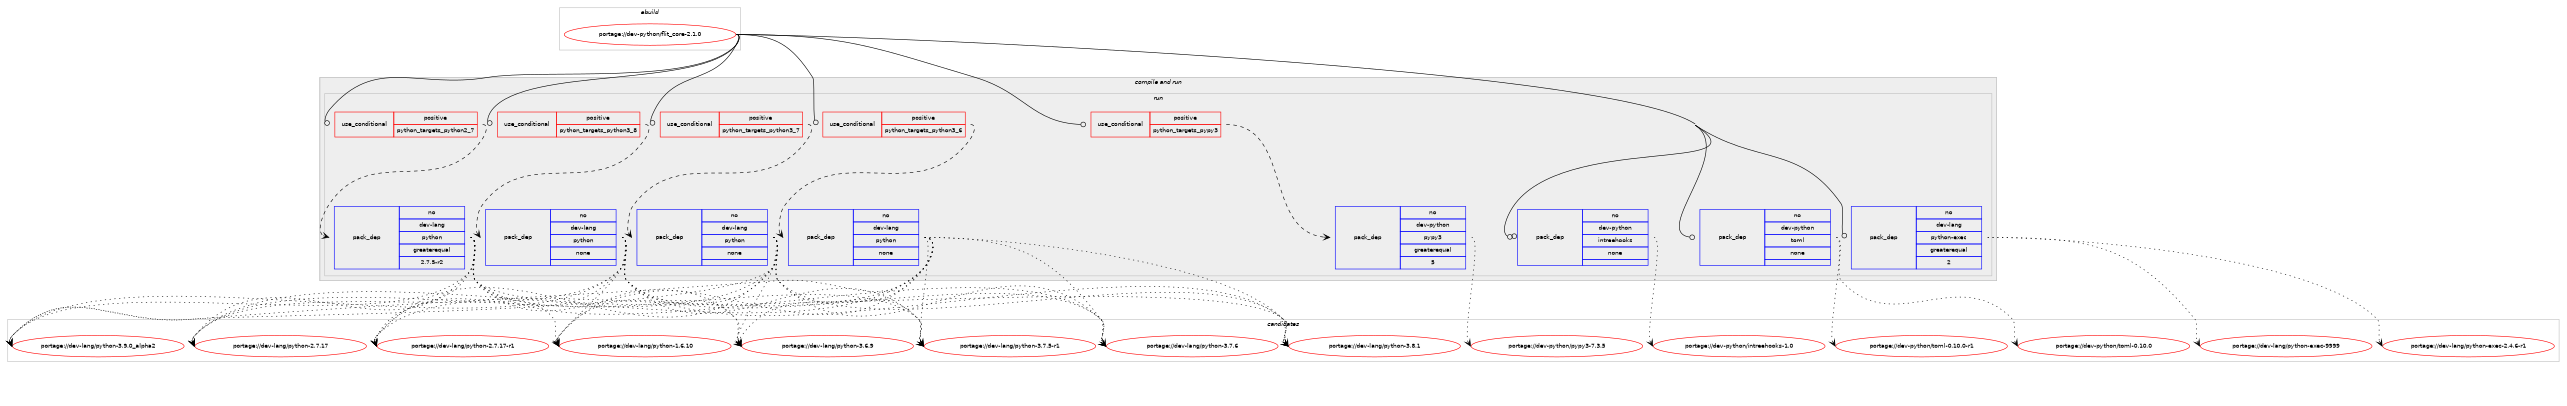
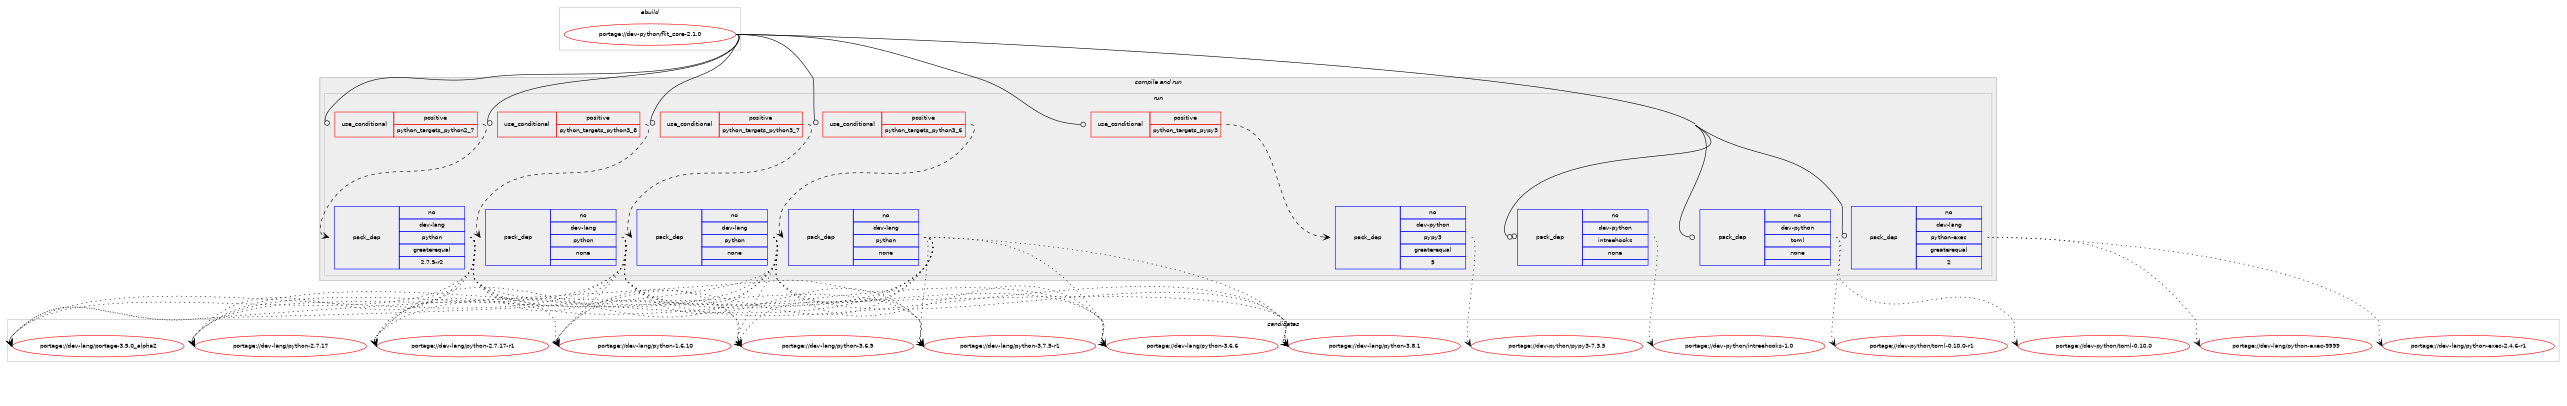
node "portage://dev-lang/python-3.9.0_alpha2": label "portage://dev-lang/python-3.9.0_alpha2" -> "portage://dev-lang/portage-3.9.0_alpha2"
node "portage://dev-lang/python-3.7.6": label "portage://dev-lang/python-3.7.6" -> "portage://dev-lang/python-3.6.6"
